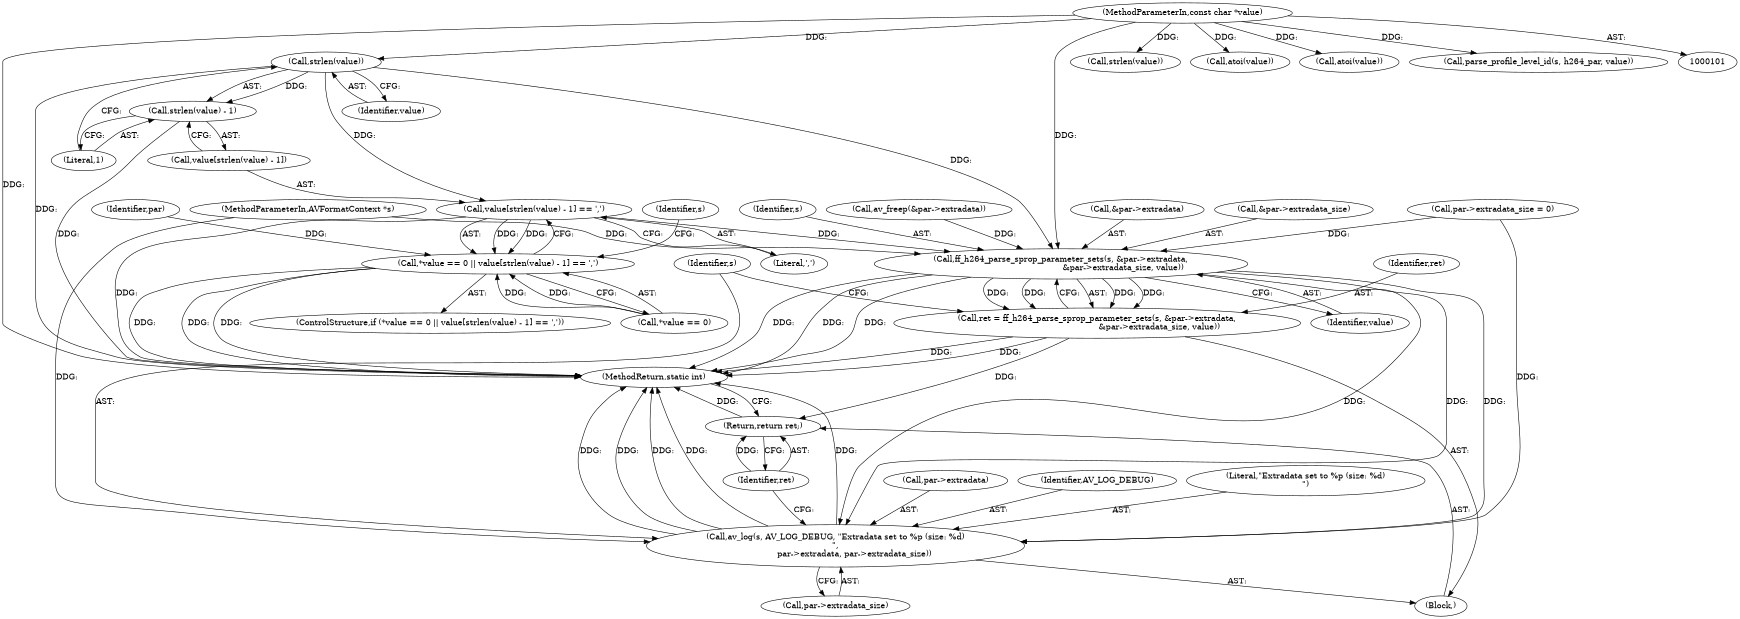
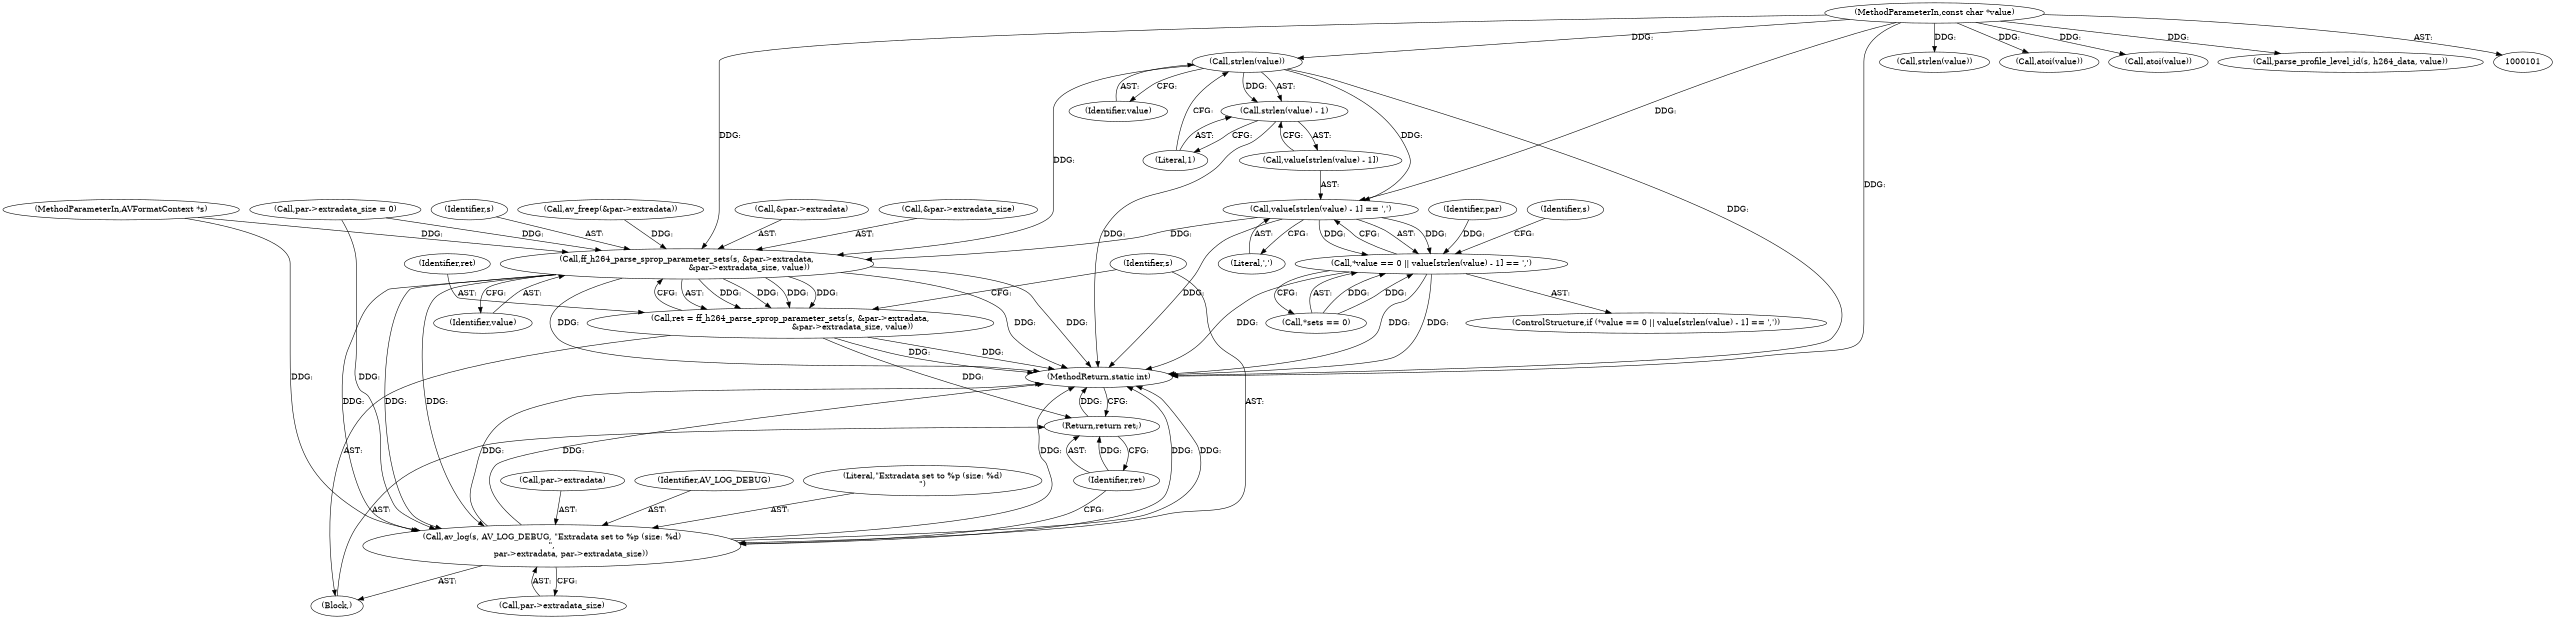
node "(Call,parse_profile_level_id(s, h264_par, value))": label "(Call,parse_profile_level_id(s, h264_par, value))" -> "(Call,parse_profile_level_id(s, h264_data, value))"
edge "(MethodParameterIn,const char *value)" -> "(Call,value[strlen(value) - 1] == ',')": added, label "DDG:"
node "(Call,*value == 0)": label "(Call,*value == 0)" -> "(Call,*sets == 0)"
